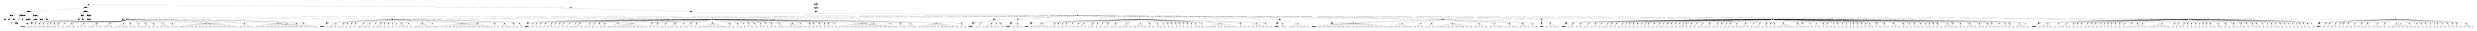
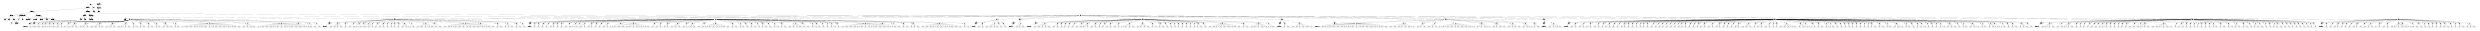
node "permalien": added
